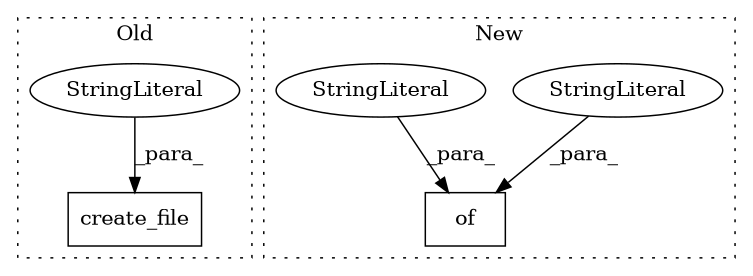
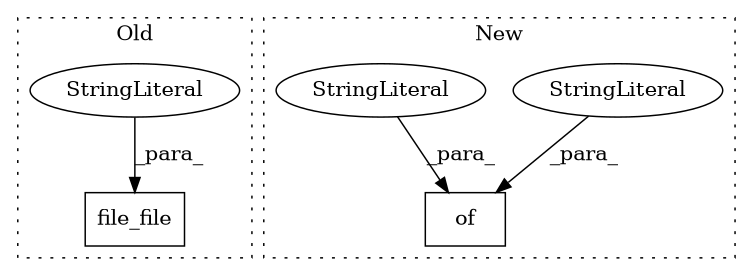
node "create_file": label "create_file" -> "file_file"
